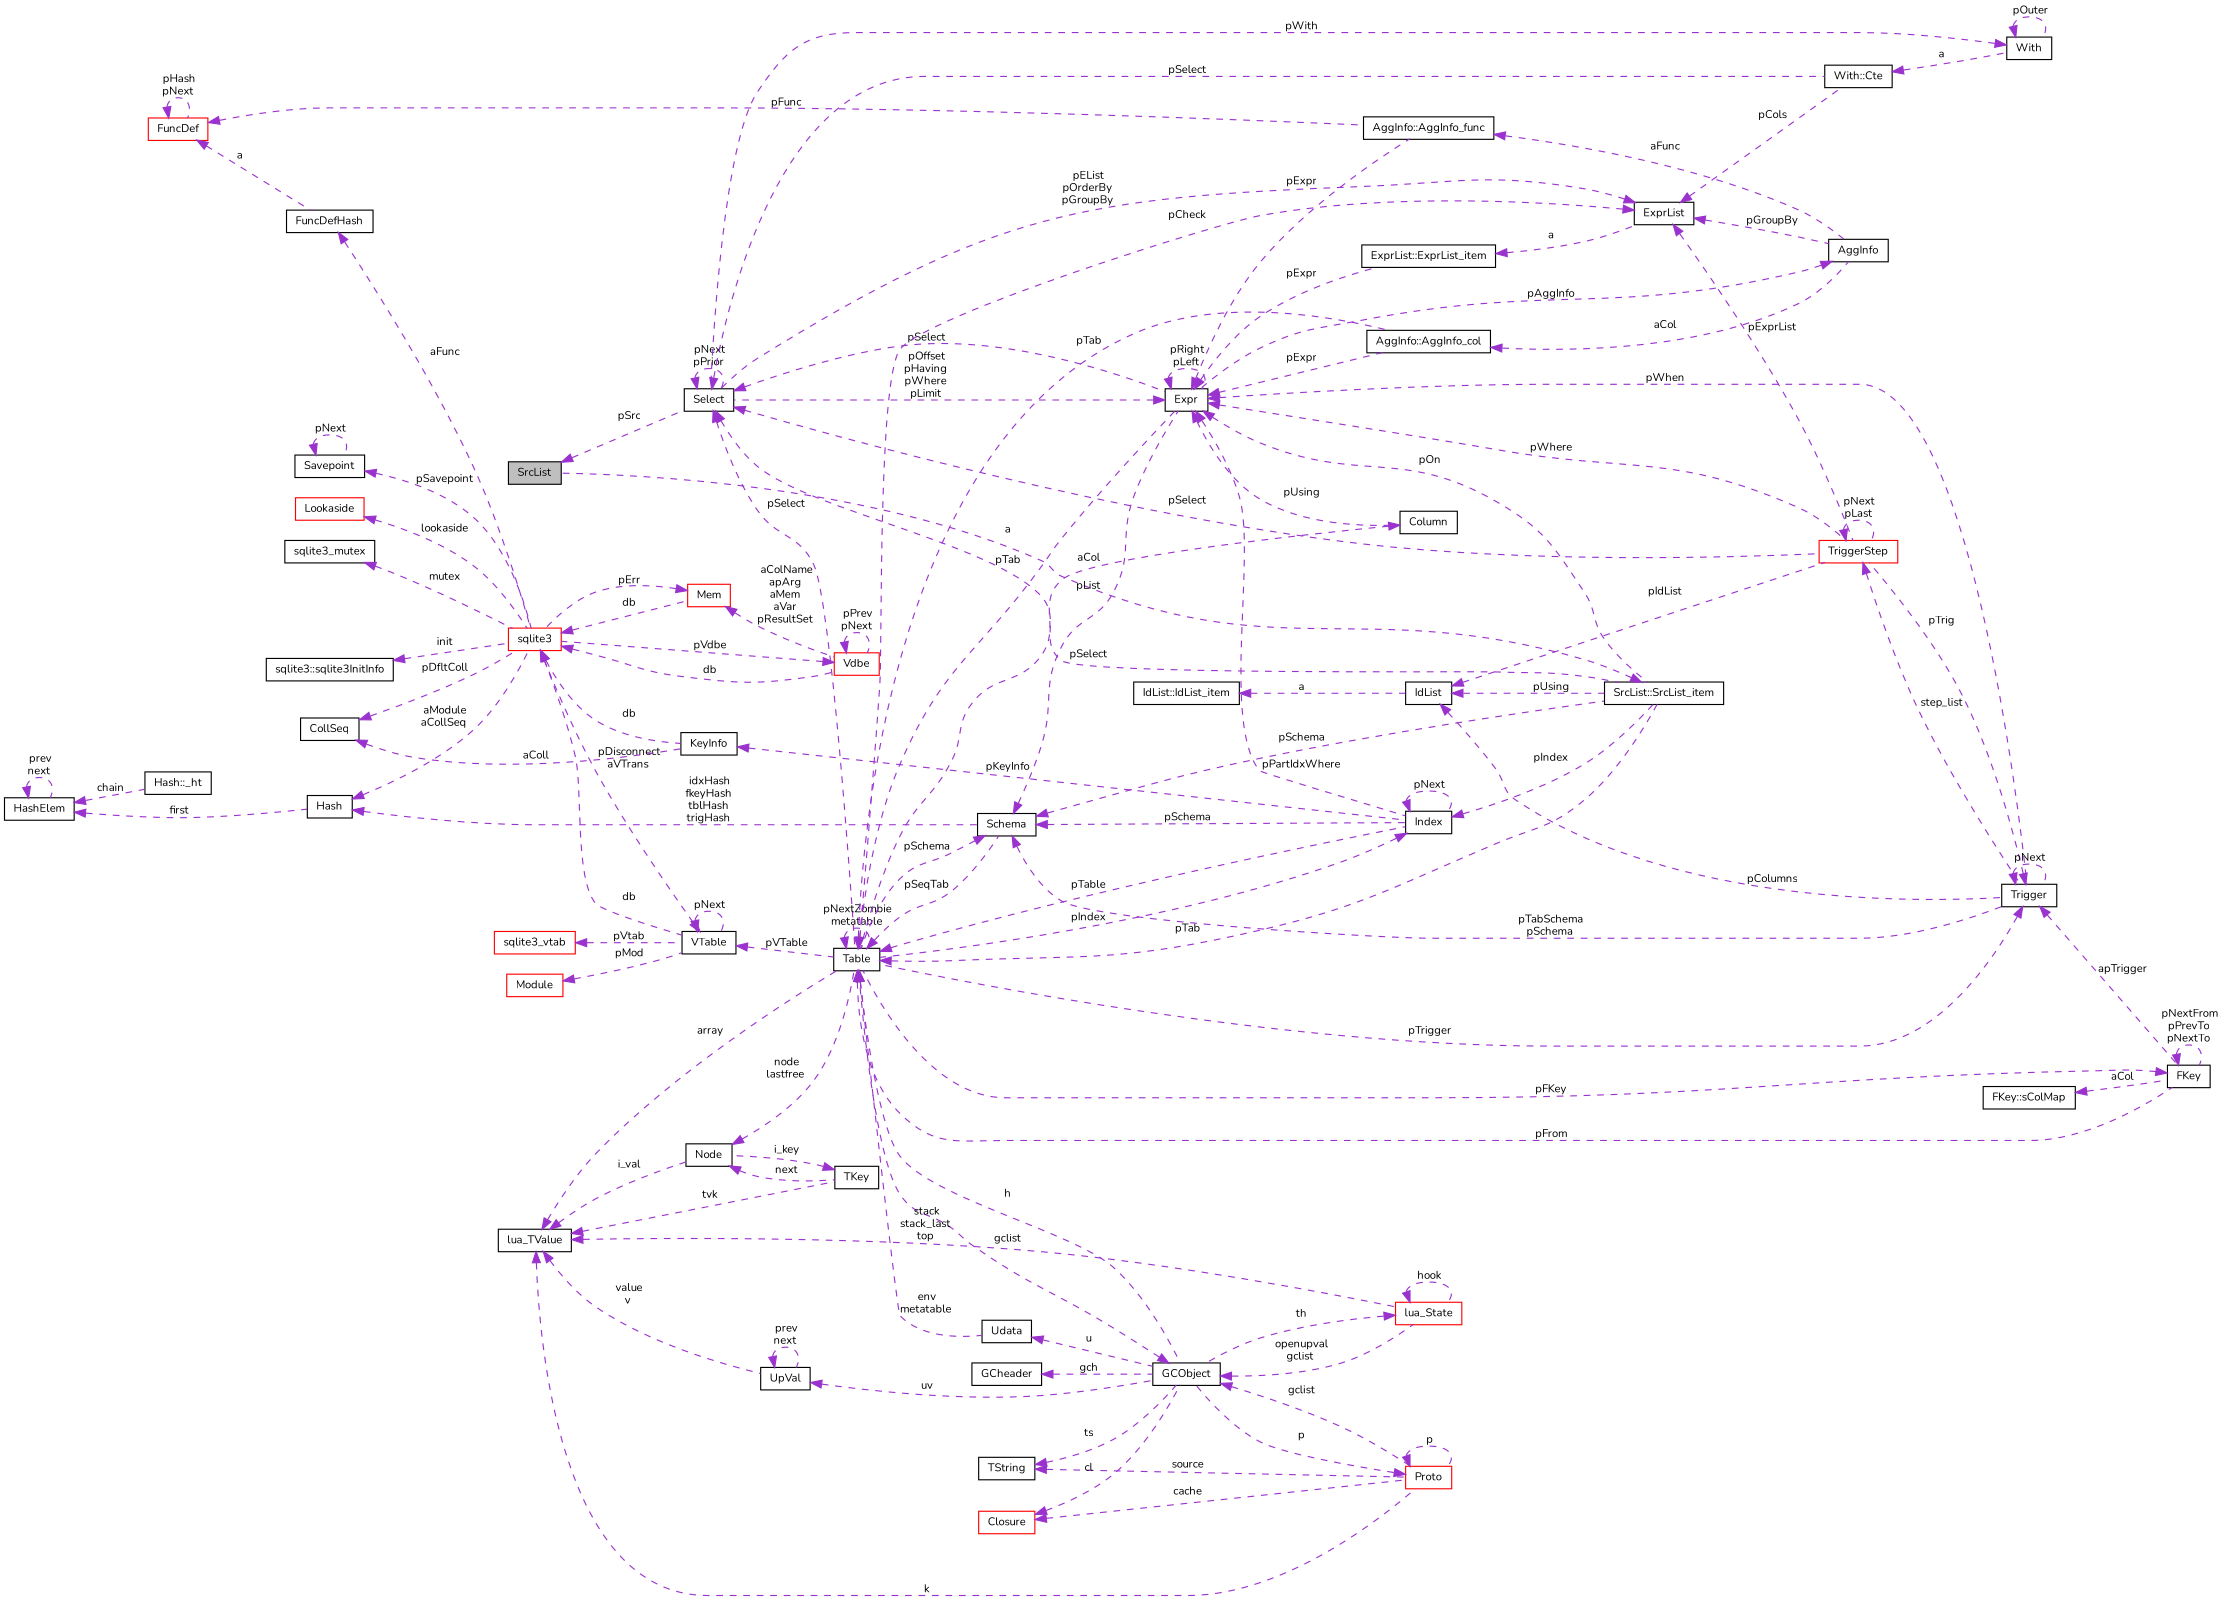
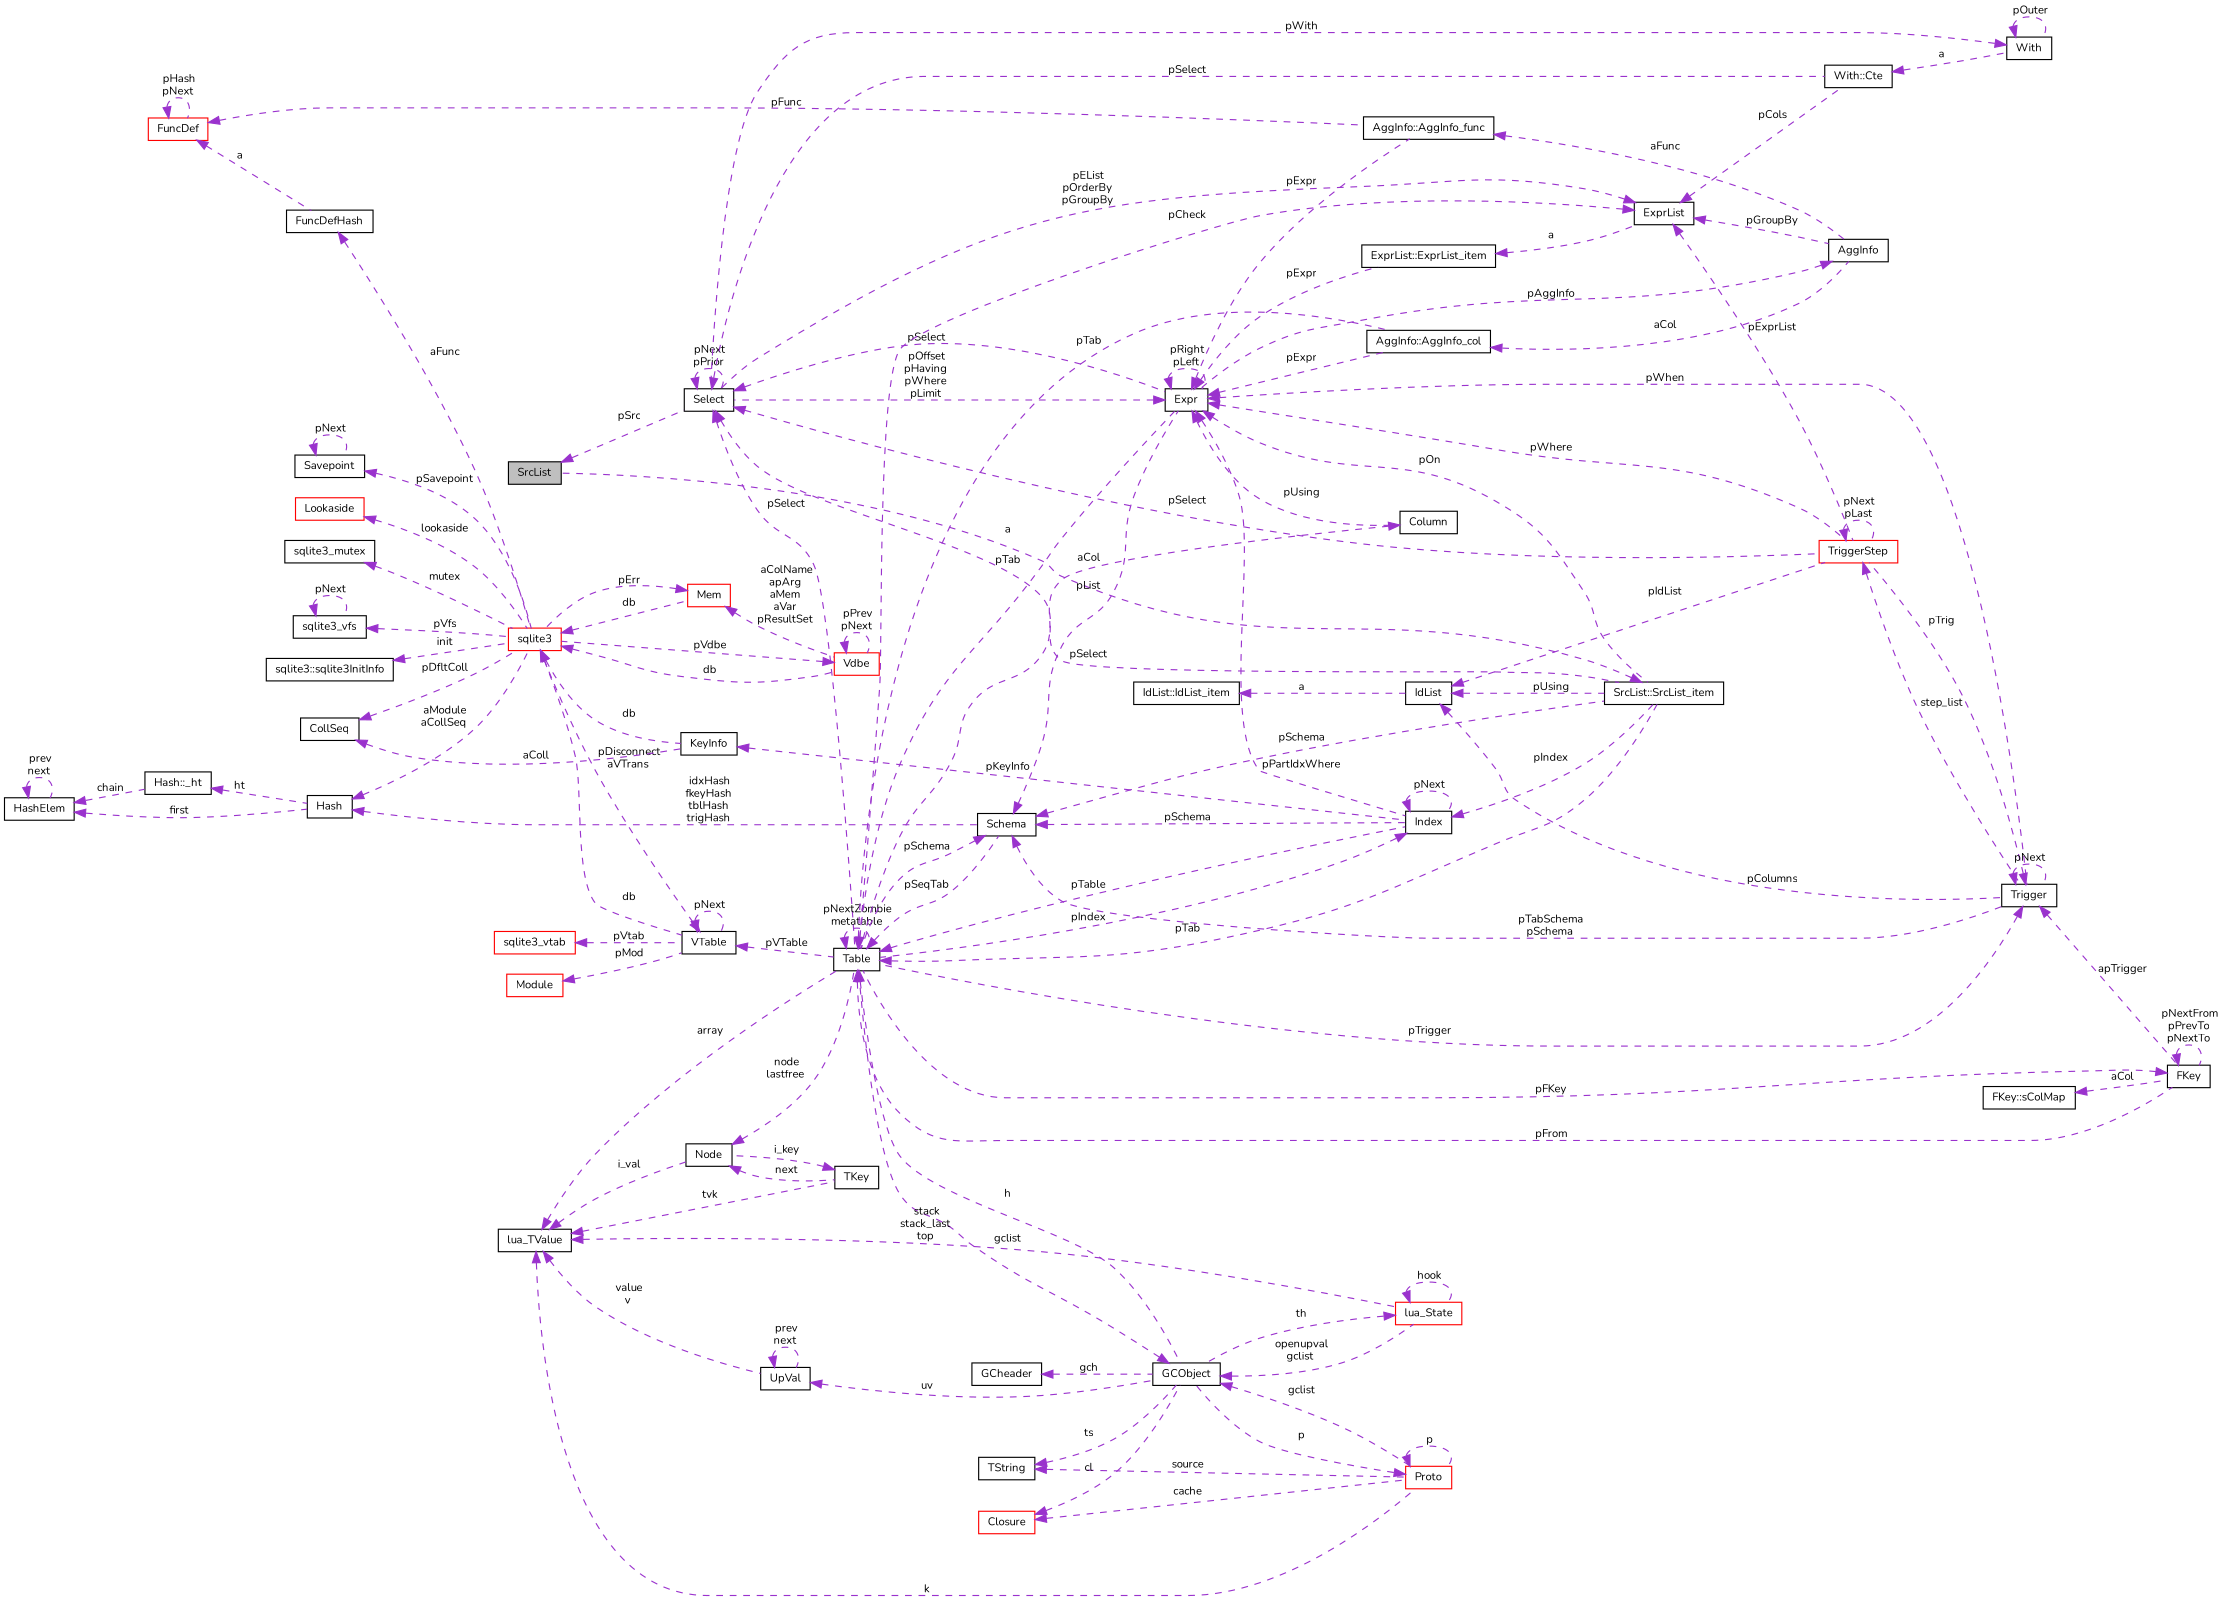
node "sqlite3_vfs": added
edge "Hash" -> "Hash::_ht": added, label "ht"
node "Udata": removed
